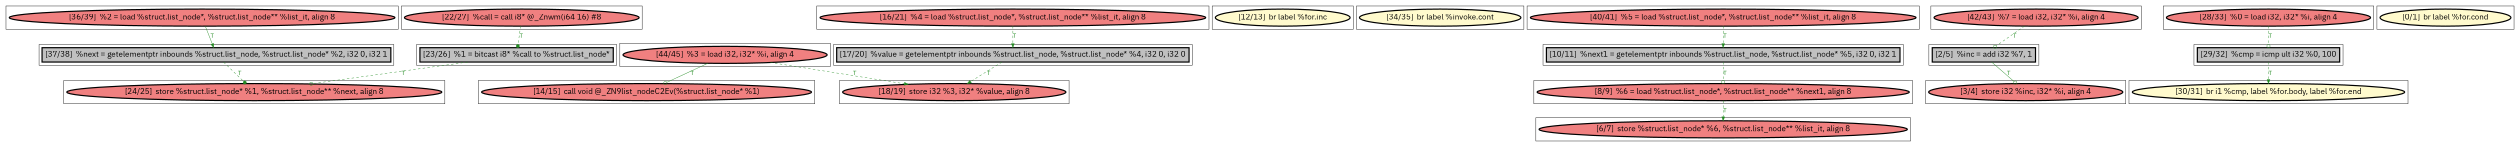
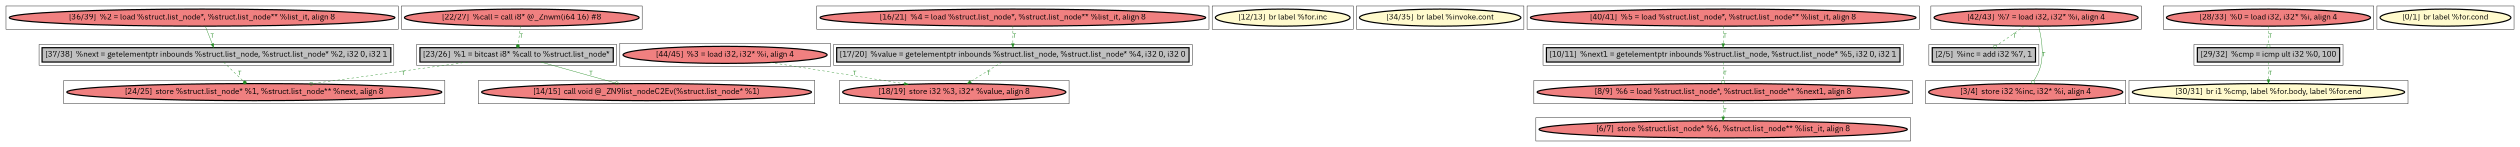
edge "[2/5]  %inc = add i32 %7, 1" -> "[3/4]  store i32 %inc, i32* %i, align 4": now "[42/43]  %7 = load i32, i32* %i, align 4" -> "[3/4]  store i32 %inc, i32* %i, align 4"
edge "[44/45]  %3 = load i32, i32* %i, align 4" -> "[14/15]  call void @_ZN9list_nodeC2Ev(%struct.list_node* %1)": now "[23/26]  %1 = bitcast i8* %call to %struct.list_node*" -> "[14/15]  call void @_ZN9list_nodeC2Ev(%struct.list_node* %1)"
